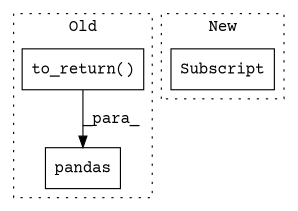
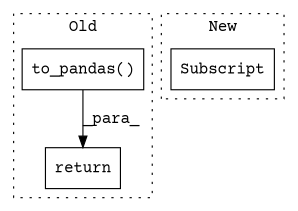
node "to_return()": label "to_return()" -> "to_pandas()"
node "pandas": label "pandas" -> "return"
